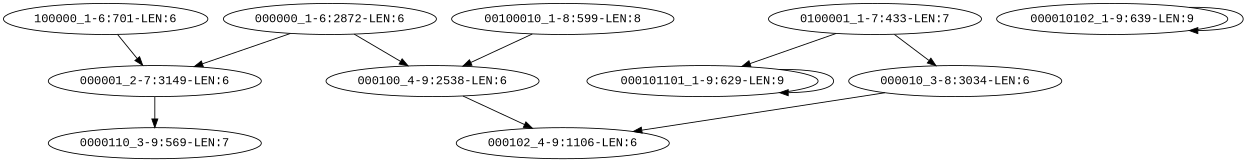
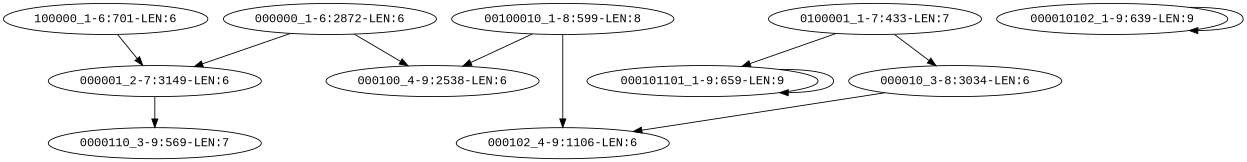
node "000101101_1-9:629-LEN:9": label "000101101_1-9:629-LEN:9" -> "000101101_1-9:659-LEN:9"
edge "000100_4-9:2538-LEN:6" -> "000102_4-9:1106-LEN:6": now "00100010_1-8:599-LEN:8" -> "000102_4-9:1106-LEN:6"
